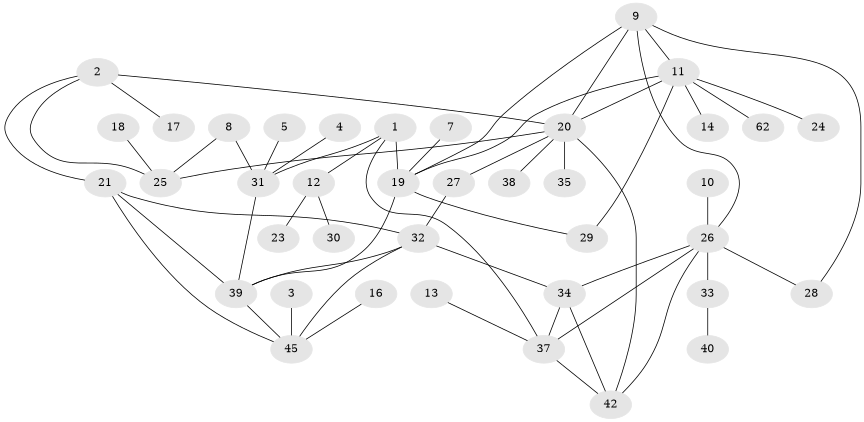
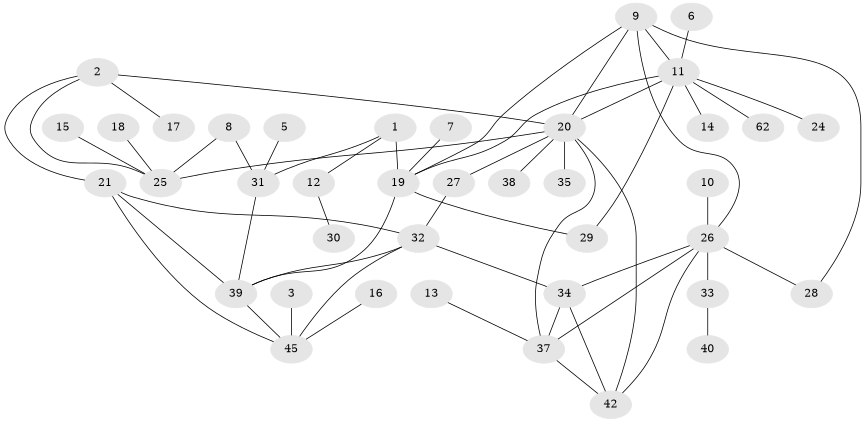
node "6": added
node "15": added
node "4": removed
edge "1" -- "37": now "20" -- "37"
node "23": removed
